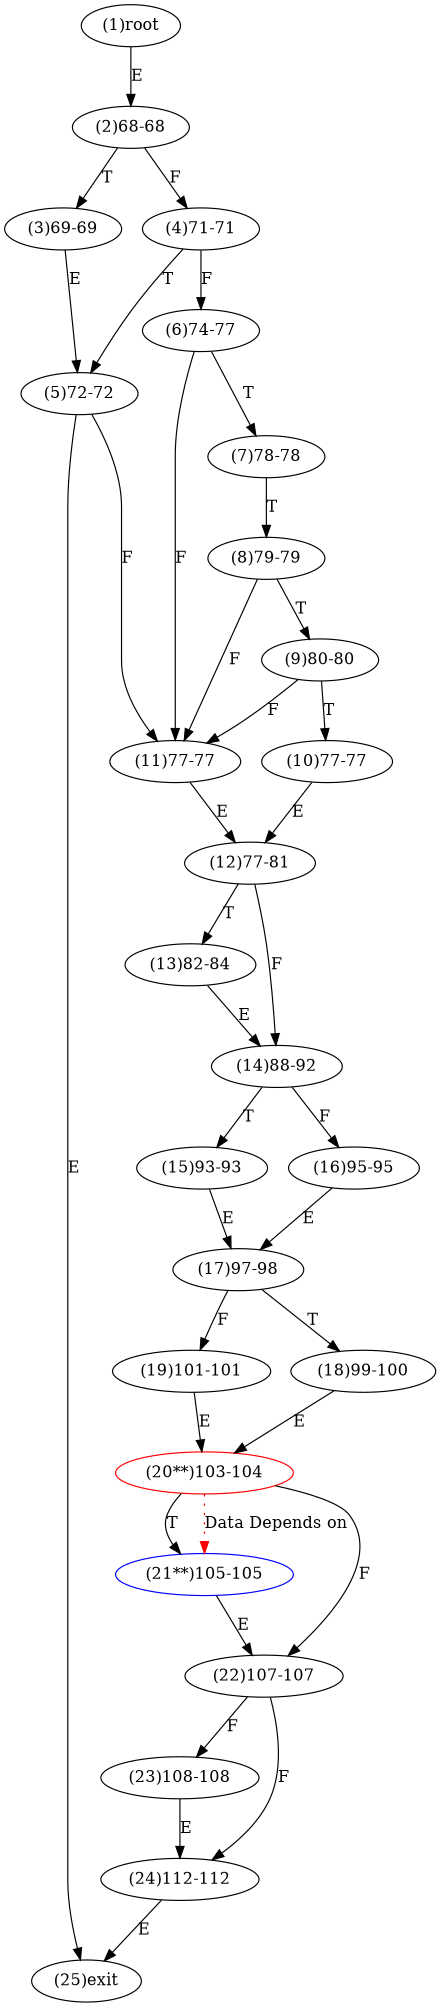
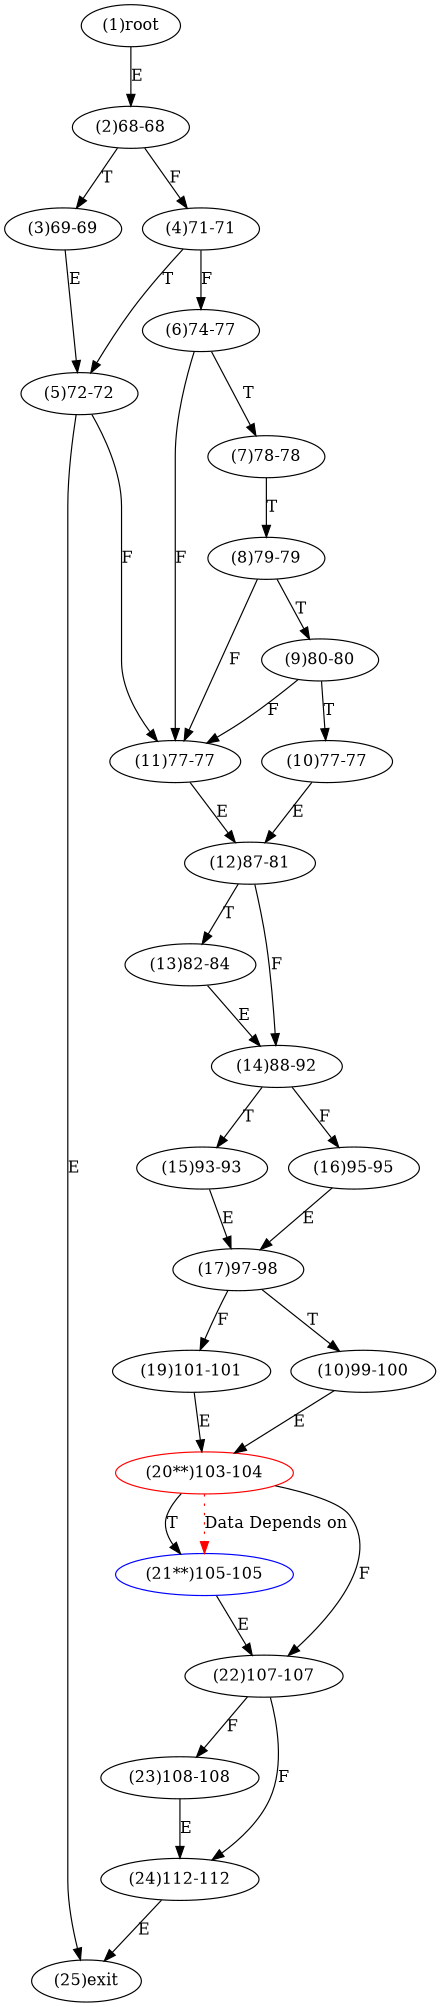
node "(12)77-81": label "(12)77-81" -> "(12)87-81"
node "(18)99-100": label "(18)99-100" -> "(10)99-100"
